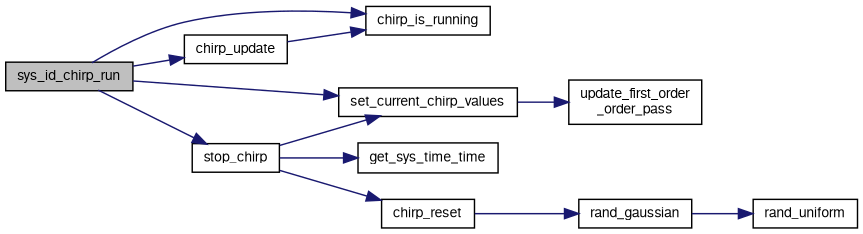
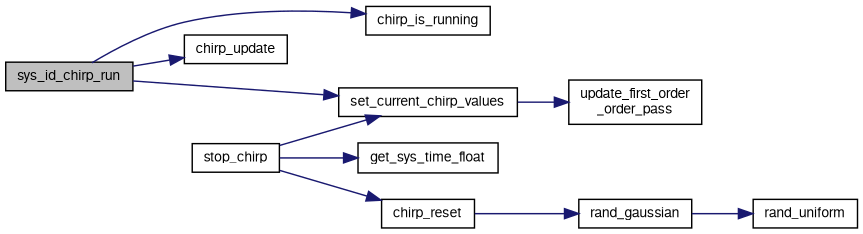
edge "chirp_update" -> "chirp_is_running": removed
edge "sys_id_chirp_run" -> "stop_chirp": removed
node "get_sys_time_time": label "get_sys_time_time" -> "get_sys_time_float"
